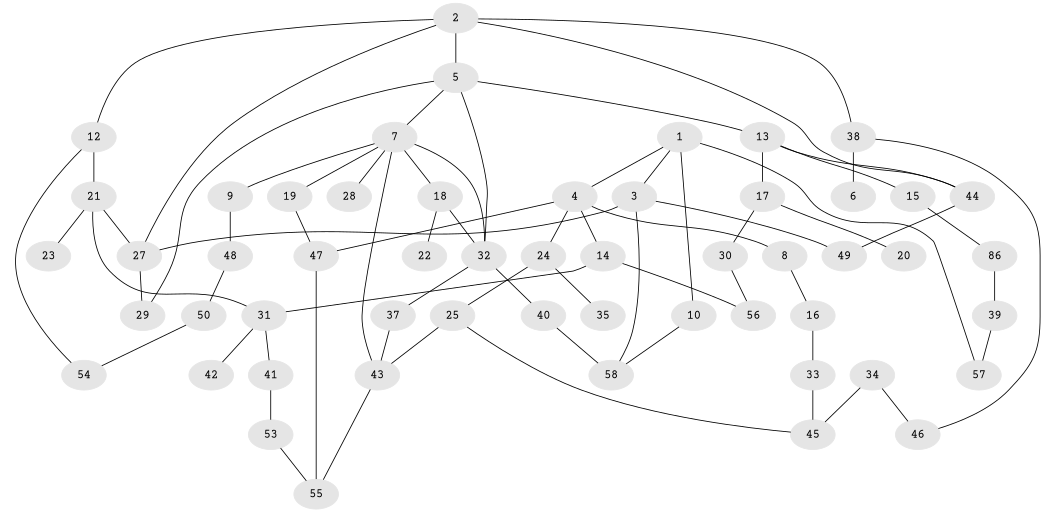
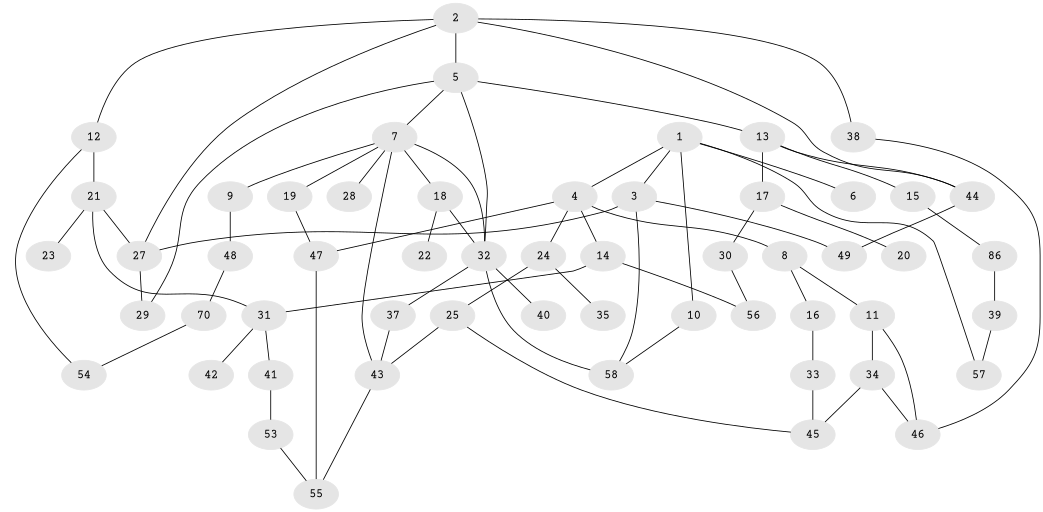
edge "38" -- "6": now "1" -- "6"
node "50": label "50" -> "70"
node "11": added
edge "40" -- "58": now "32" -- "58"
